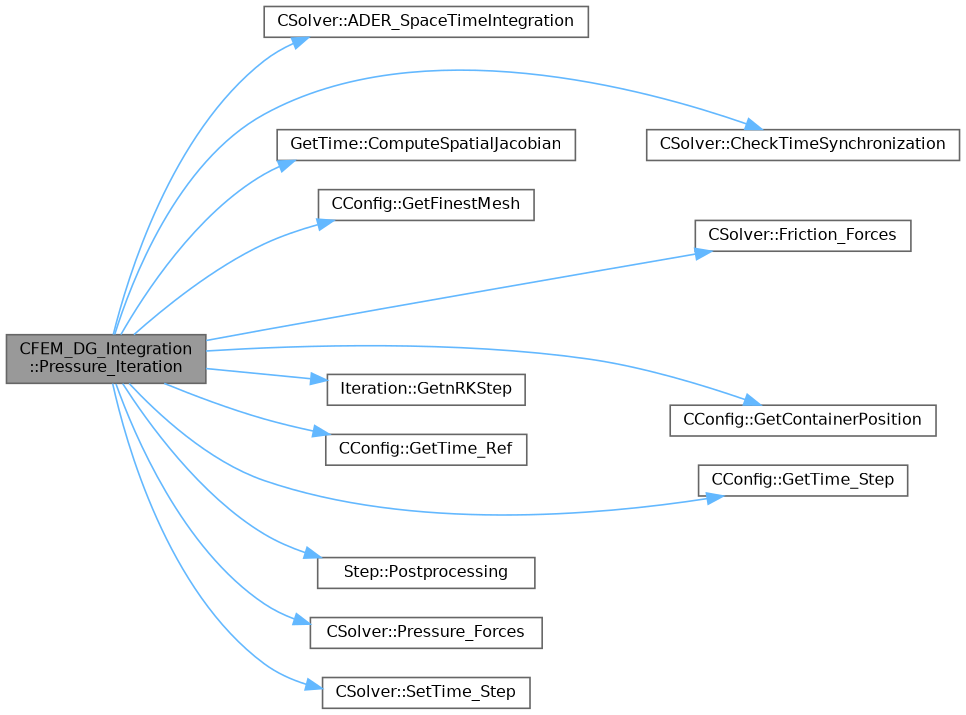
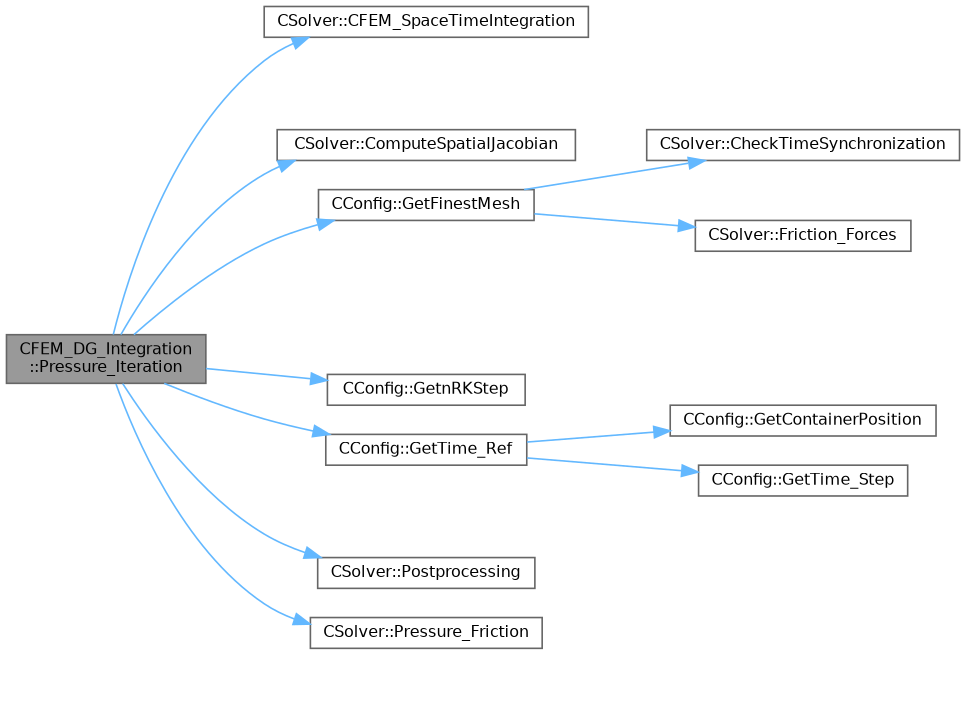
node "CSolver::ADER_SpaceTimeIntegration": label "CSolver::ADER_SpaceTimeIntegration" -> "CSolver::CFEM_SpaceTimeIntegration"
edge "CFEM_DG_Integration ::Pressure_Iteration" -> "CSolver::CheckTimeSynchronization": now "CConfig::GetFinestMesh" -> "CSolver::CheckTimeSynchronization"
node "GetTime::ComputeSpatialJacobian": label "GetTime::ComputeSpatialJacobian" -> "CSolver::ComputeSpatialJacobian"
edge "CFEM_DG_Integration ::Pressure_Iteration" -> "CSolver::Friction_Forces": now "CConfig::GetFinestMesh" -> "CSolver::Friction_Forces"
edge "CFEM_DG_Integration ::Pressure_Iteration" -> "CConfig::GetContainerPosition": now "CConfig::GetTime_Ref" -> "CConfig::GetContainerPosition"
node "Iteration::GetnRKStep": label "Iteration::GetnRKStep" -> "CConfig::GetnRKStep"
edge "CFEM_DG_Integration ::Pressure_Iteration" -> "CConfig::GetTime_Step": now "CConfig::GetTime_Ref" -> "CConfig::GetTime_Step"
node "Step::Postprocessing": label "Step::Postprocessing" -> "CSolver::Postprocessing"
node "CSolver::Pressure_Forces": label "CSolver::Pressure_Forces" -> "CSolver::Pressure_Friction"
node "CSolver::SetTime_Step": removed
